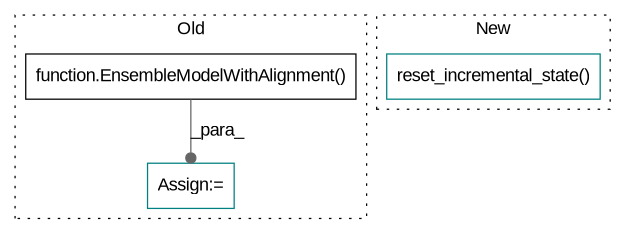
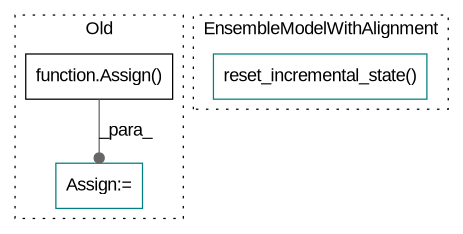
cluster "New": label "New" -> "EnsembleModelWithAlignment"
node "function.EnsembleModelWithAlignment()": label "function.EnsembleModelWithAlignment()" -> "function.Assign()"
